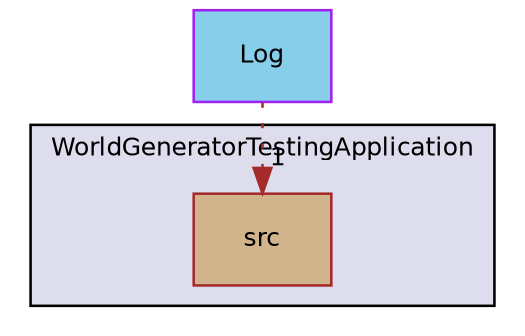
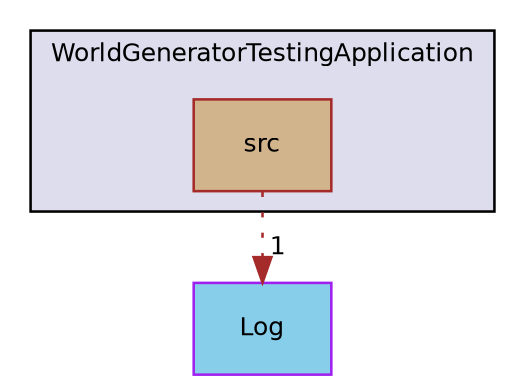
edge "Log" -> "src": reversed
